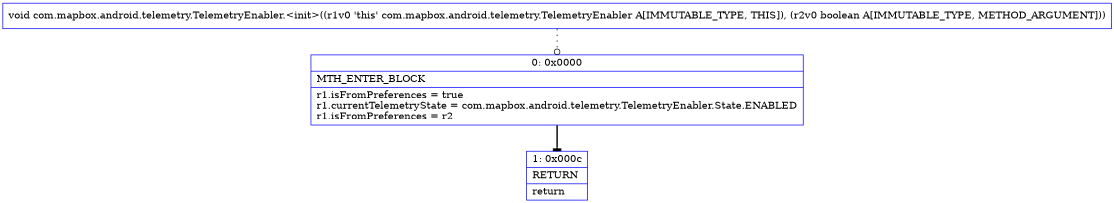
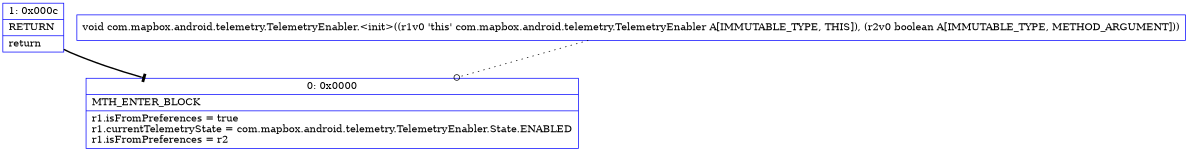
edge "0: 0x0000" -> "1: 0x000c": reversed
